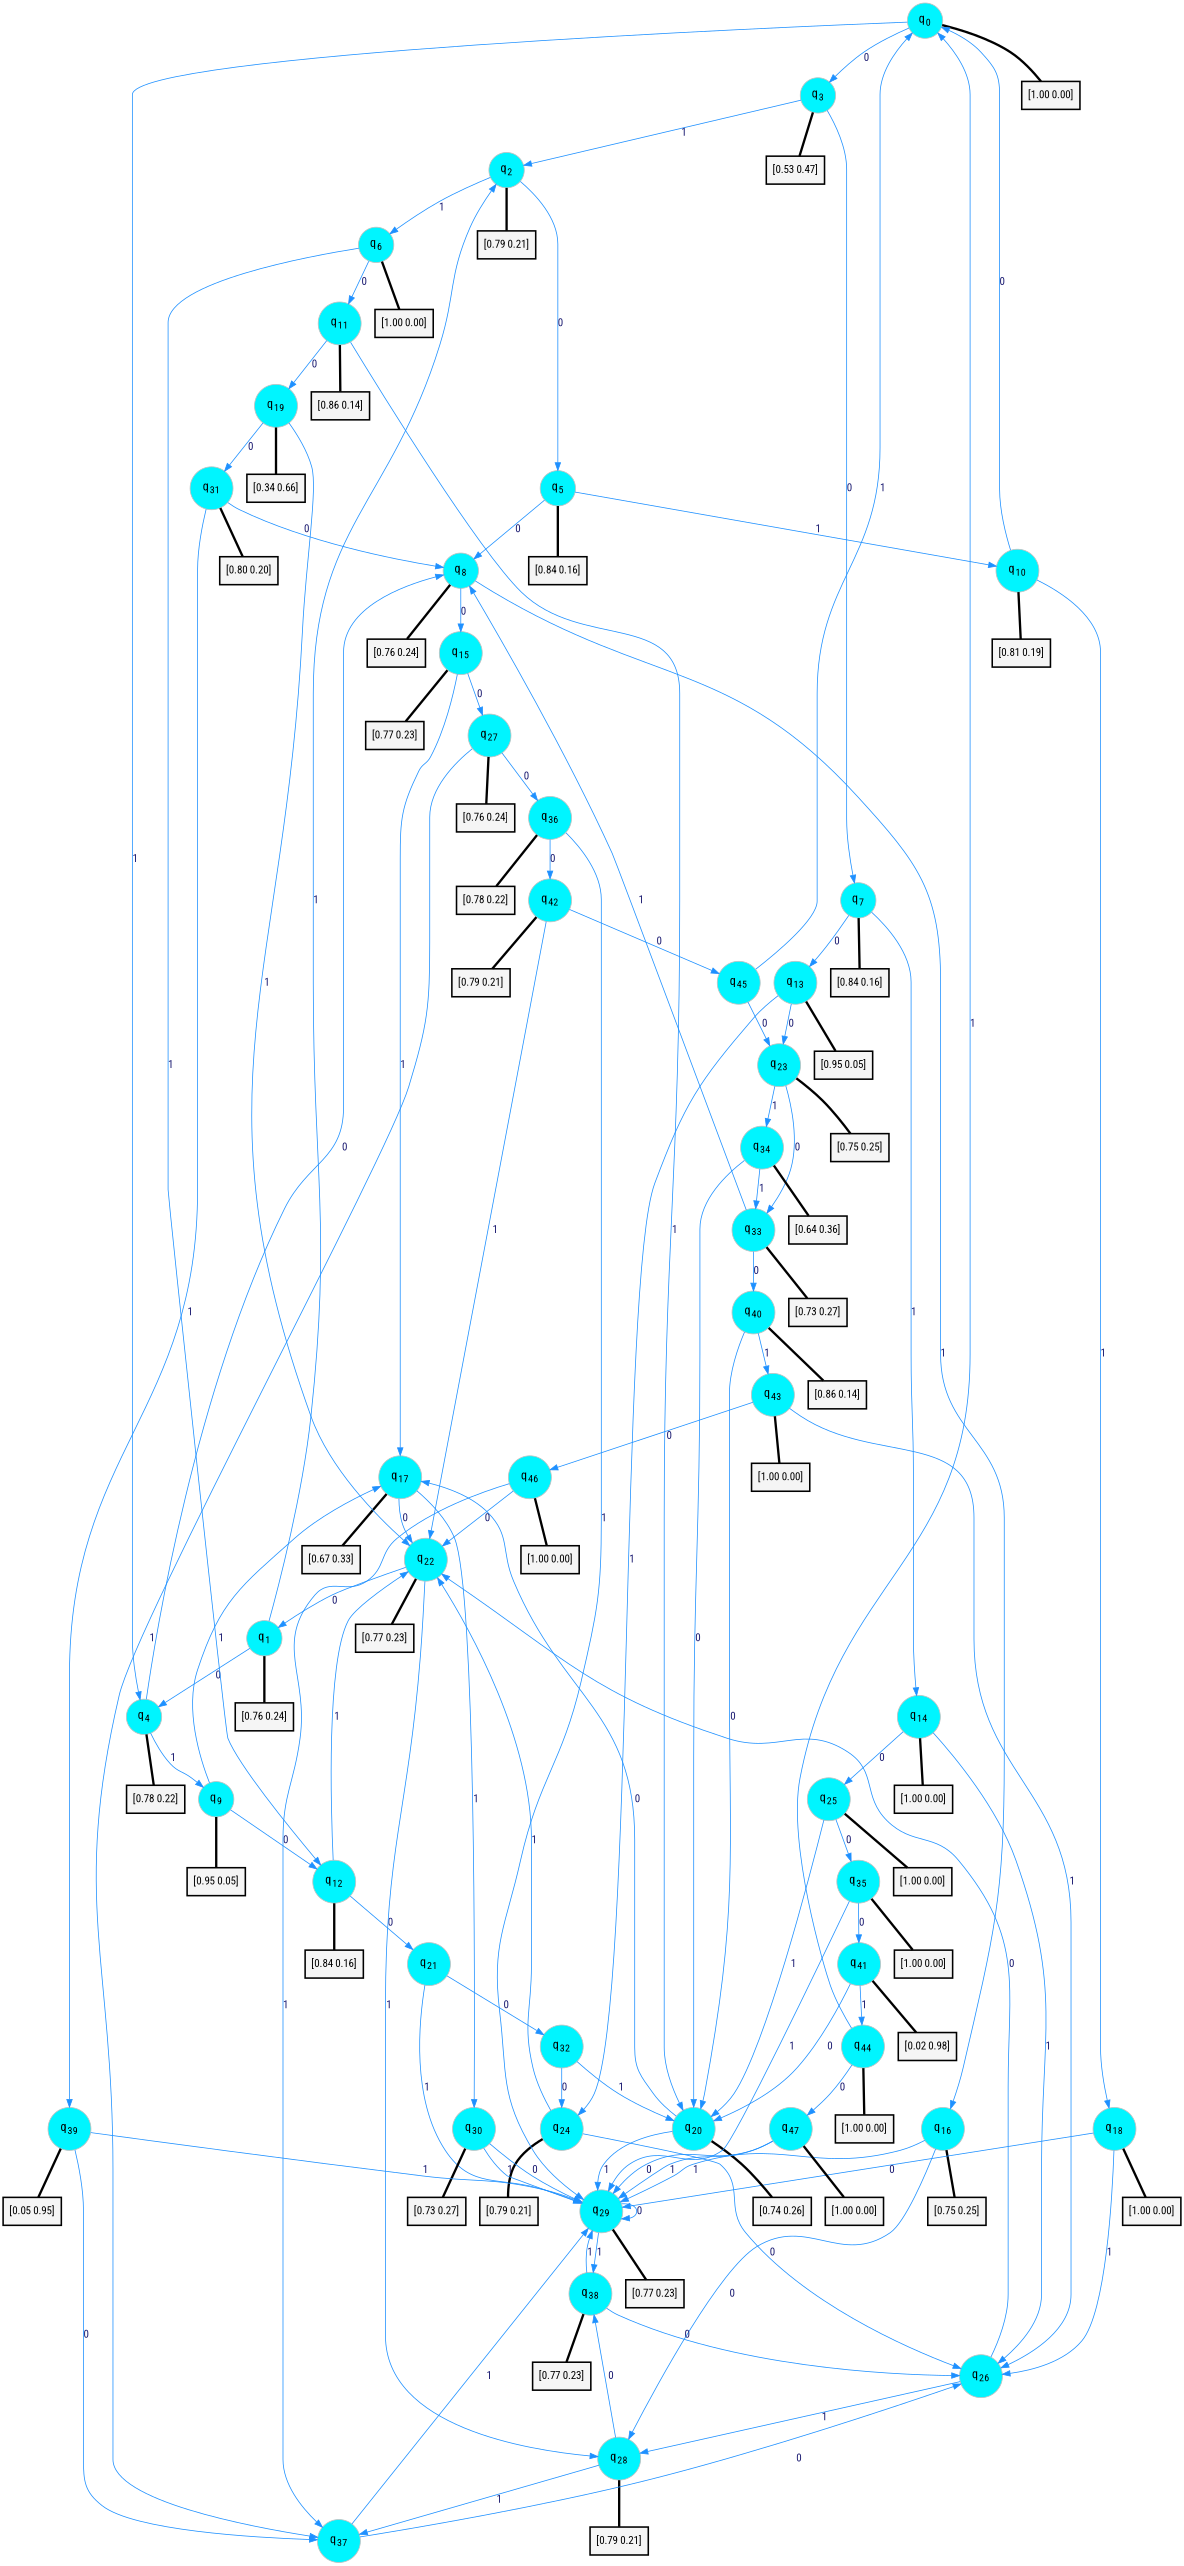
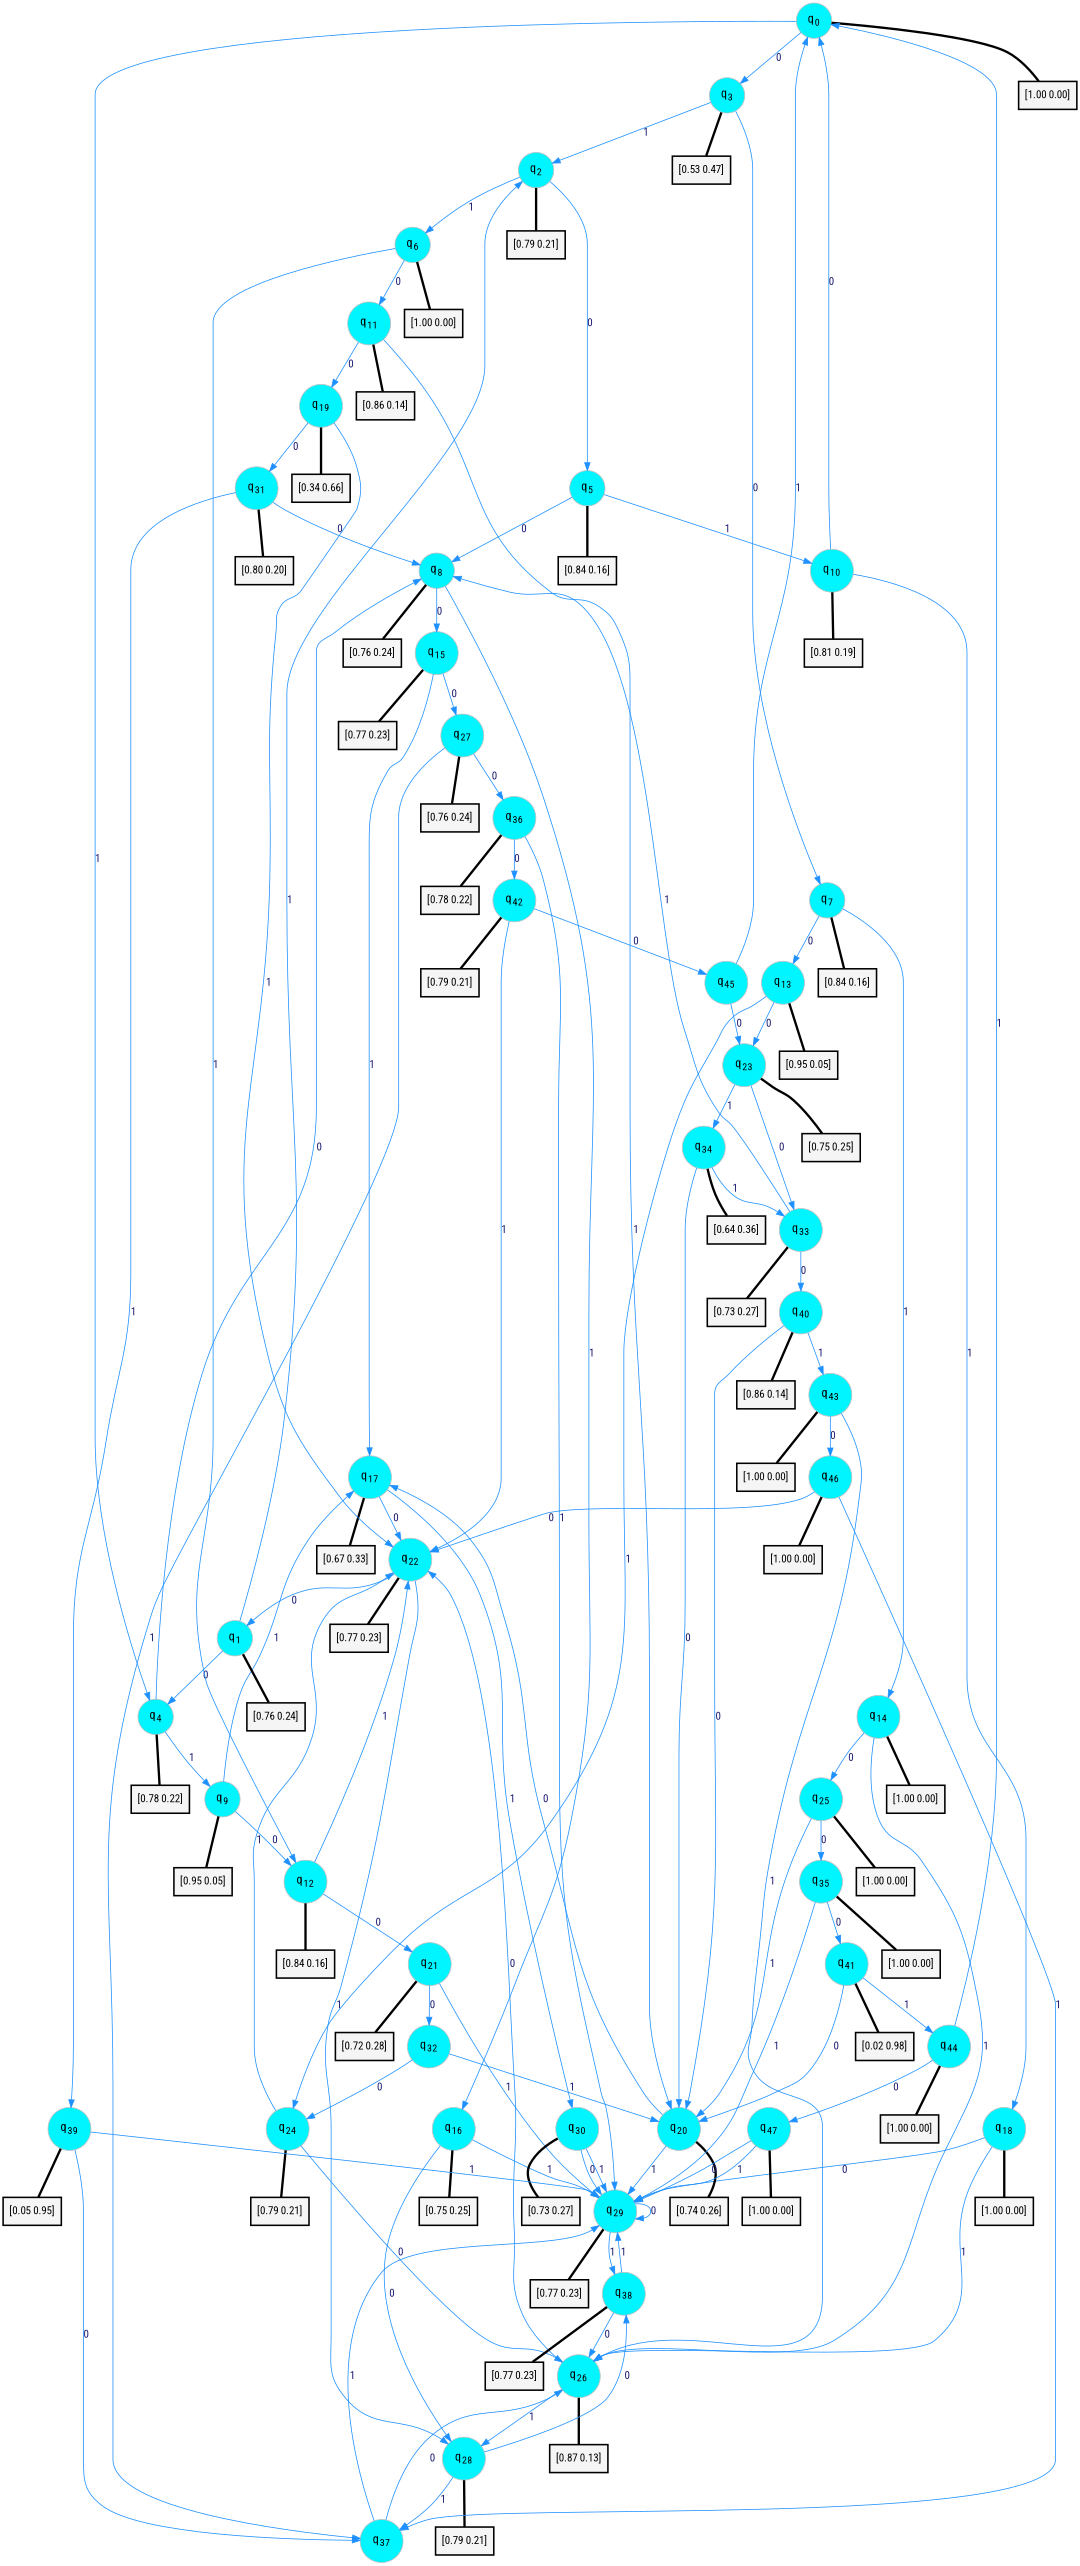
node "[0.72 0.28]": added
node "[0.87 0.13]": added
